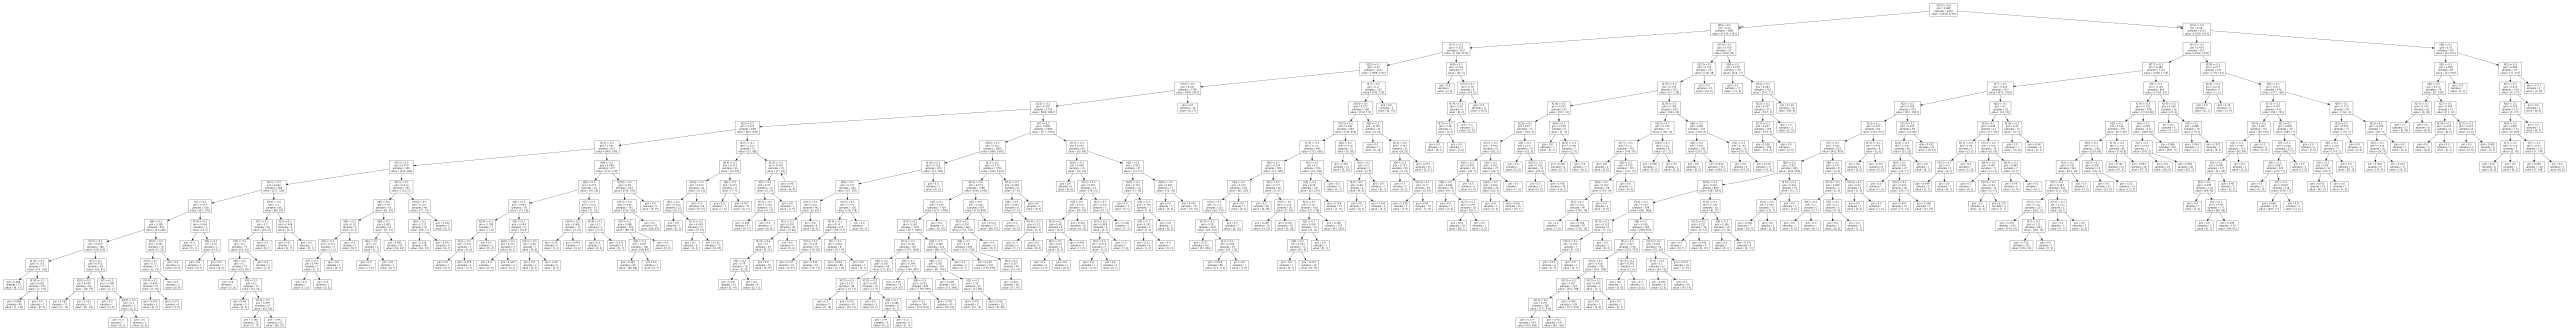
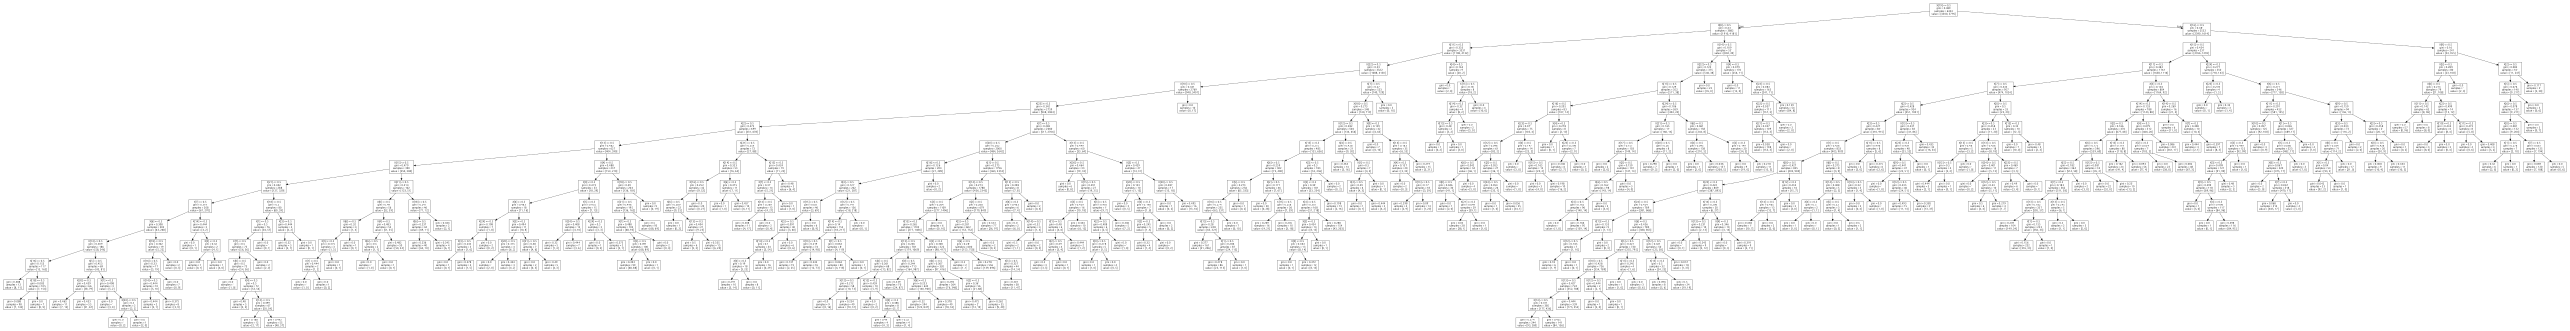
edge "gini = 0.48 samples = 5 value = [6, 4]" -> "X[15] <= 0.5 gini = 0.424 samples = 19 value = [11, 25]": reversed
